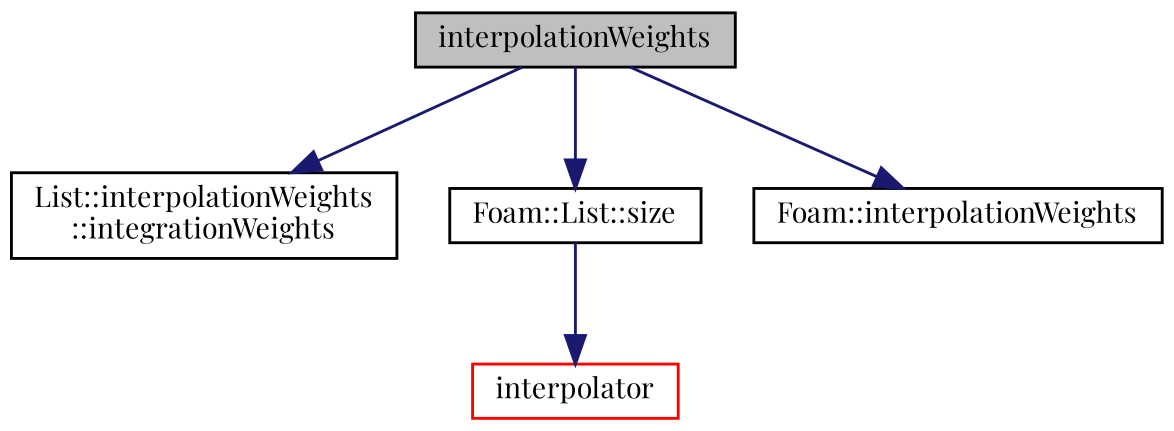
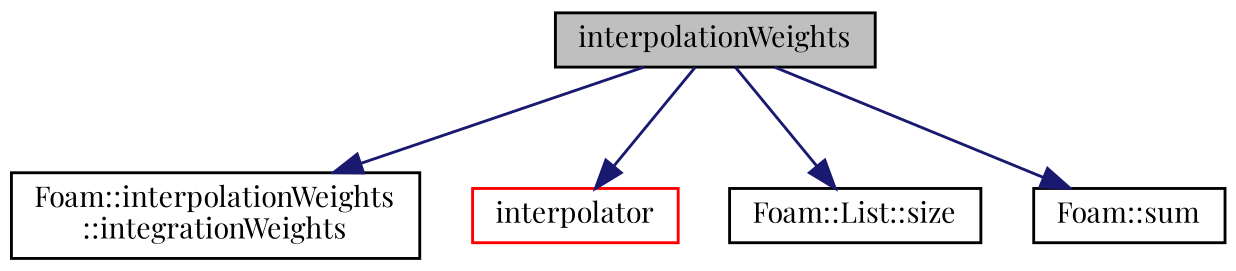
node "List::interpolationWeights ::integrationWeights": label "List::interpolationWeights ::integrationWeights" -> "Foam::interpolationWeights ::integrationWeights"
node "Foam::interpolationWeights": label "Foam::interpolationWeights" -> "Foam::sum"
edge "Foam::List::size" -> "interpolator": now "interpolationWeights" -> "interpolator"
